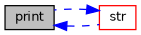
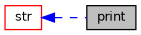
edge "str" -> "print": removed
